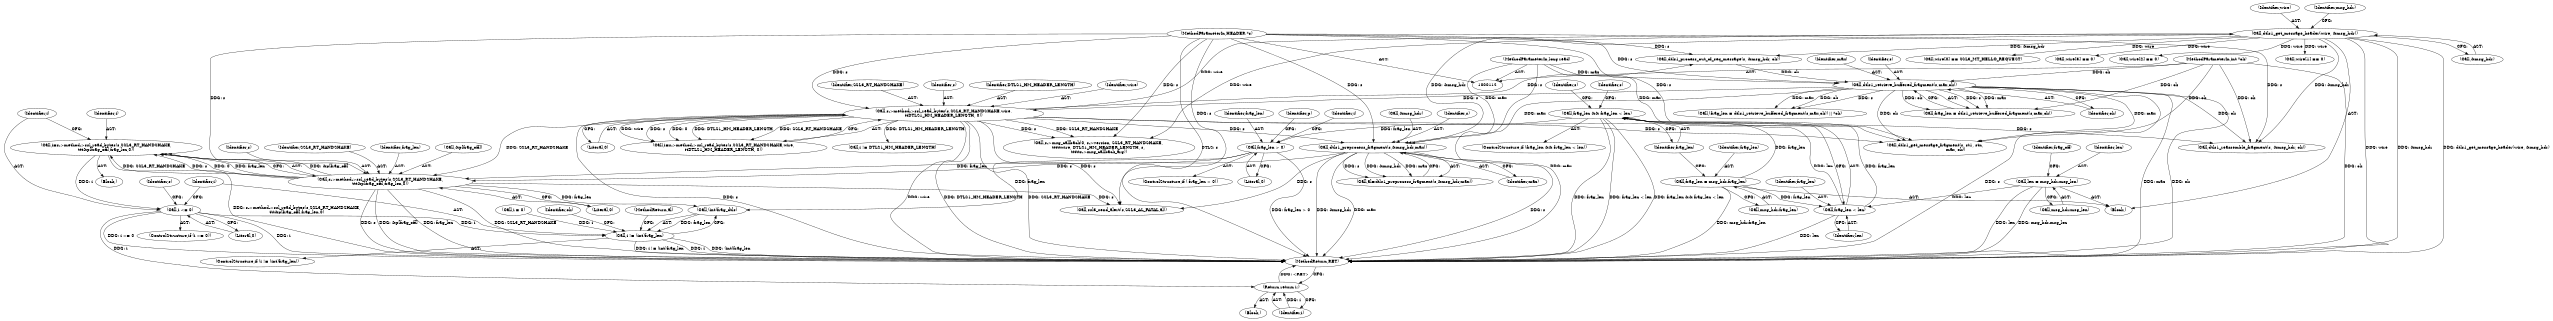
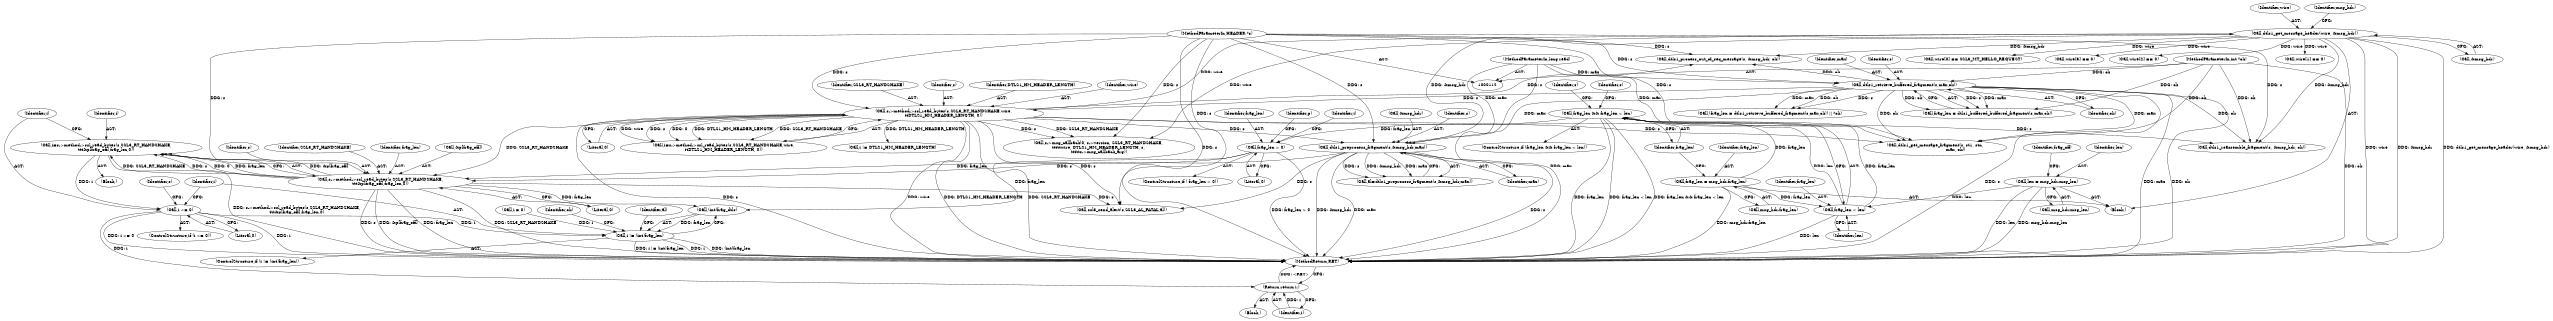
edge "(Call,dtls1_process_out_of_seq_message(s, &msg_hdr, ok))" -> "(Call,dtls1_retrieve_buffered_fragment(s,max,ok))": reversed
node "(Call,frag_len = dtls1_retrieve_buffered_fragment(s,max,ok))": label "(Call,frag_len = dtls1_retrieve_buffered_fragment(s,max,ok))" -> "(Call,frag_len = dtls1_buffered_buffered_fragment(s,max,ok))"
edge "(MethodParameterIn,HEADER *s)" -> "(MethodReturn,RET)": label "DTLS: s" -> "DDG: s"
node "(MethodReturn,al)": label "(MethodReturn,al)" -> "(Identifier,al)"
